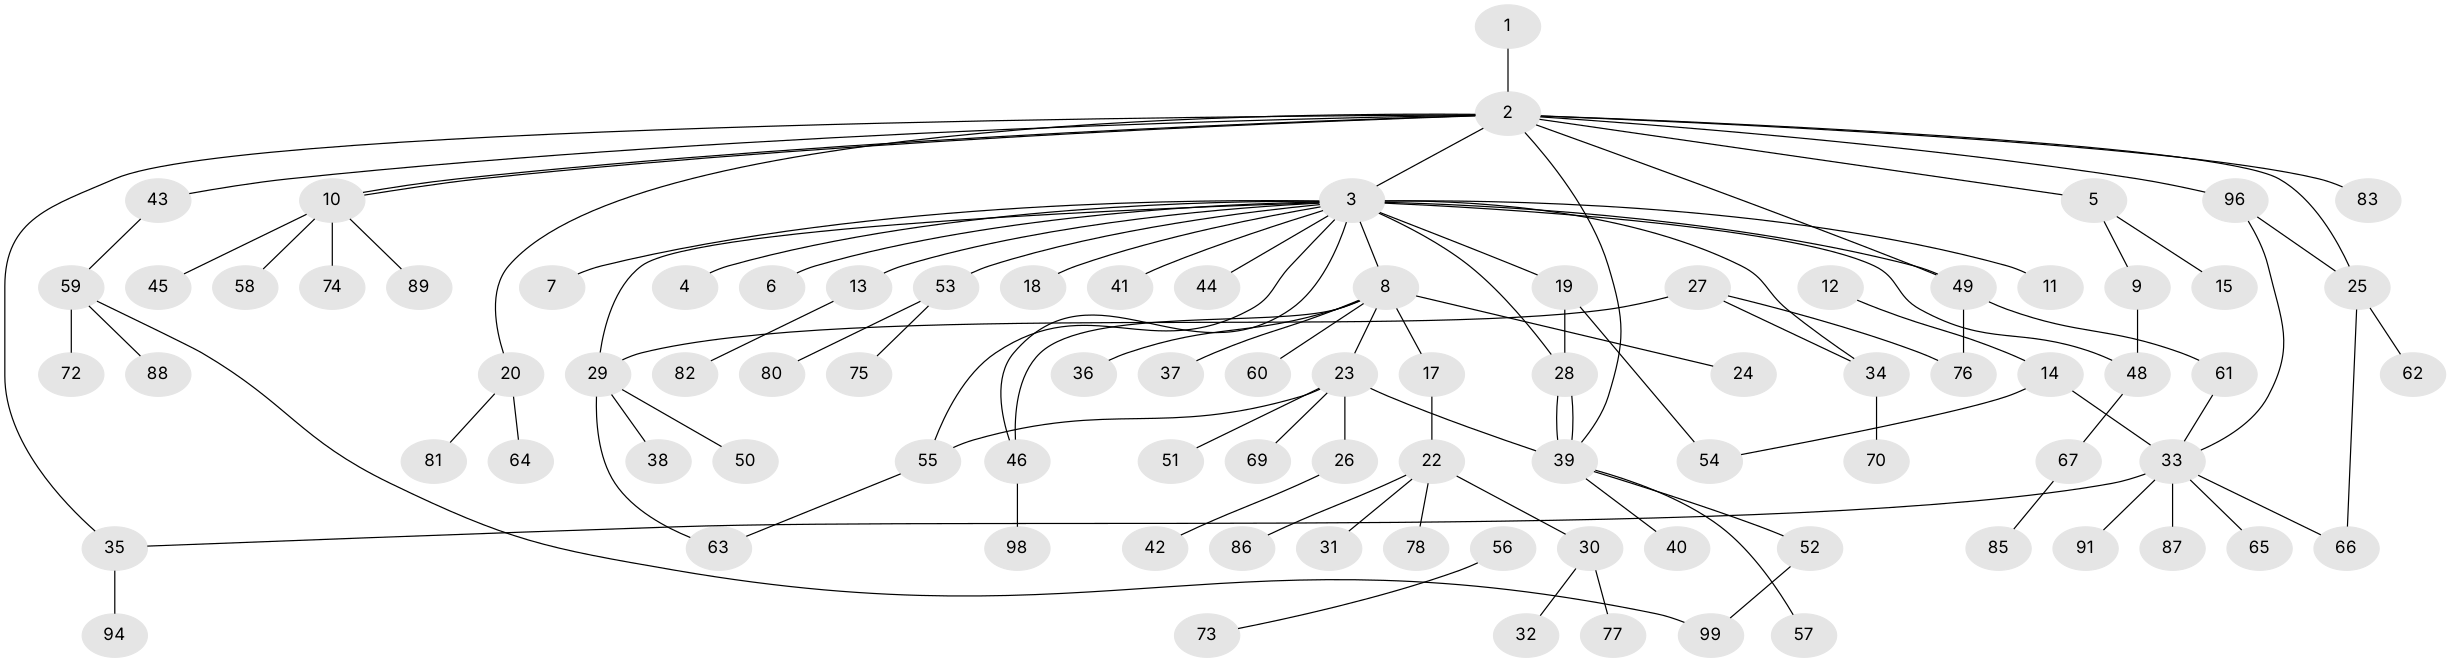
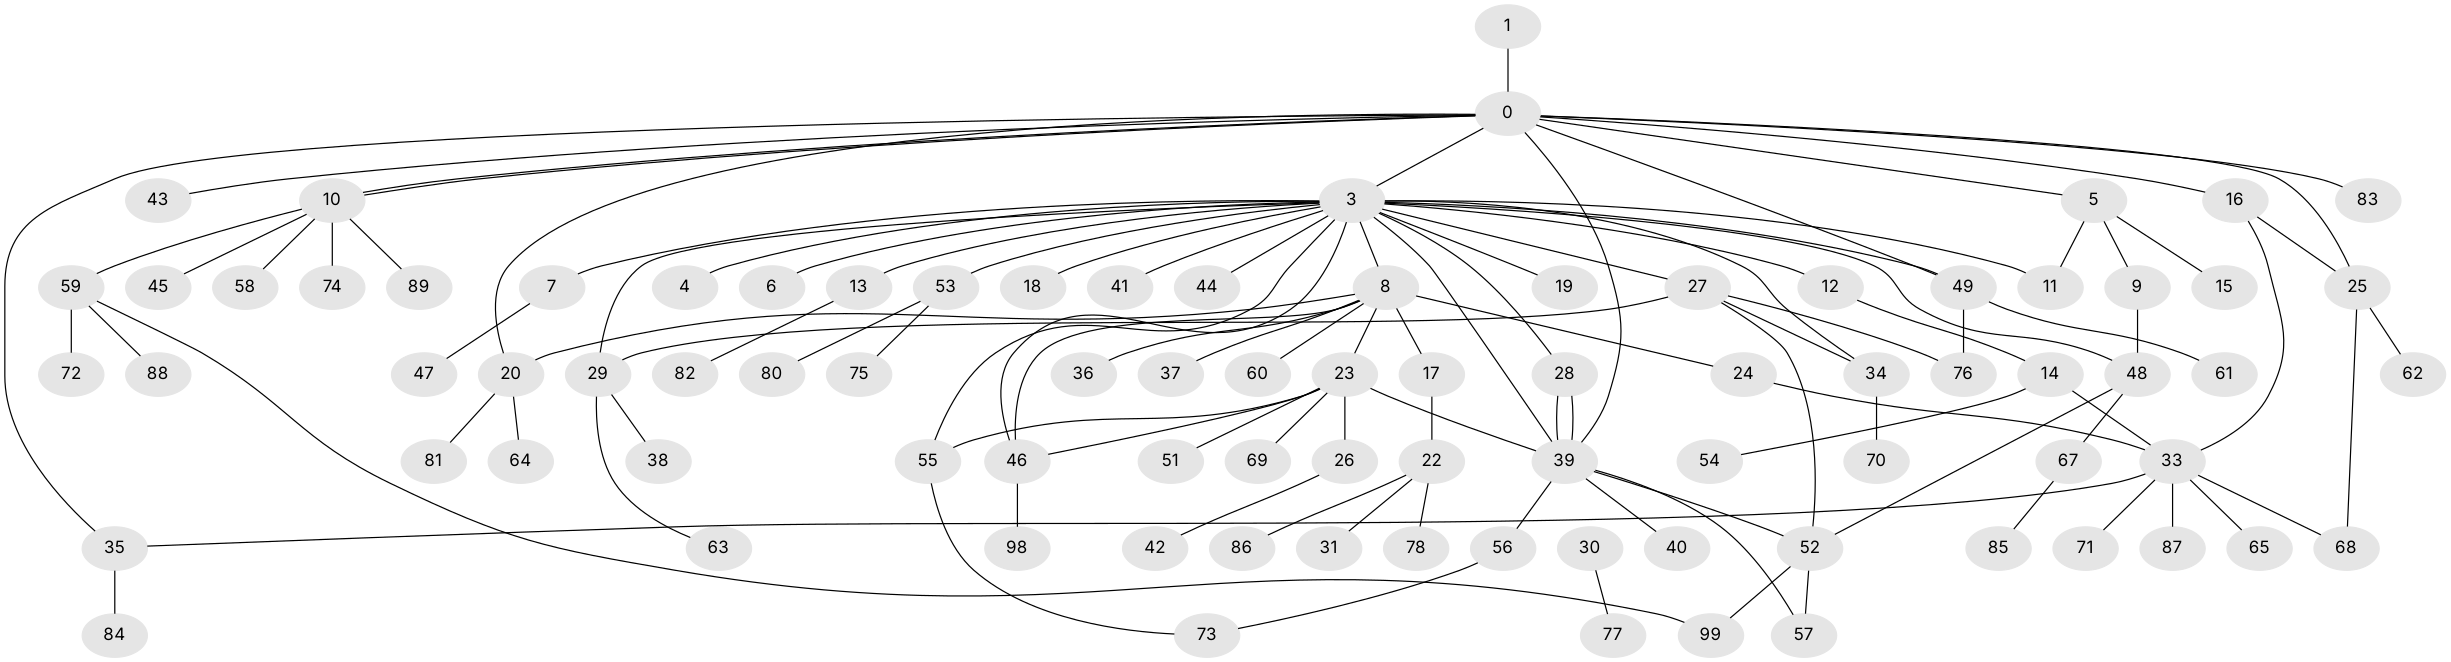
node "2": label "2" -> "0"
node "96": label "96" -> "16"
edge "3" -- "12": added
edge "43" -- "59": now "10" -- "59"
edge "3" -- "27": added
edge "5" -- "11": added
edge "8" -- "20": added
edge "3" -- "39": added
edge "19" -- "28": removed
edge "19" -- "54": removed
node "47": added
edge "27" -- "52": added
edge "61" -- "33": now "24" -- "33"
edge "23" -- "46": added
node "50": removed
edge "48" -- "52": added
edge "55" -- "63": now "55" -- "73"
edge "22" -- "30": removed
edge "39" -- "56": added
node "91": label "91" -> "71"
node "66": label "66" -> "68"
edge "52" -- "57": added
node "94": label "94" -> "84"
node "32": removed
